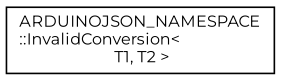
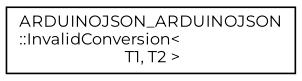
node "ARDUINOJSON_NAMESPACE ::InvalidConversion< T1, T2 >": label "ARDUINOJSON_NAMESPACE ::InvalidConversion< T1, T2 >" -> "ARDUINOJSON_ARDUINOJSON ::InvalidConversion< T1, T2 >"
